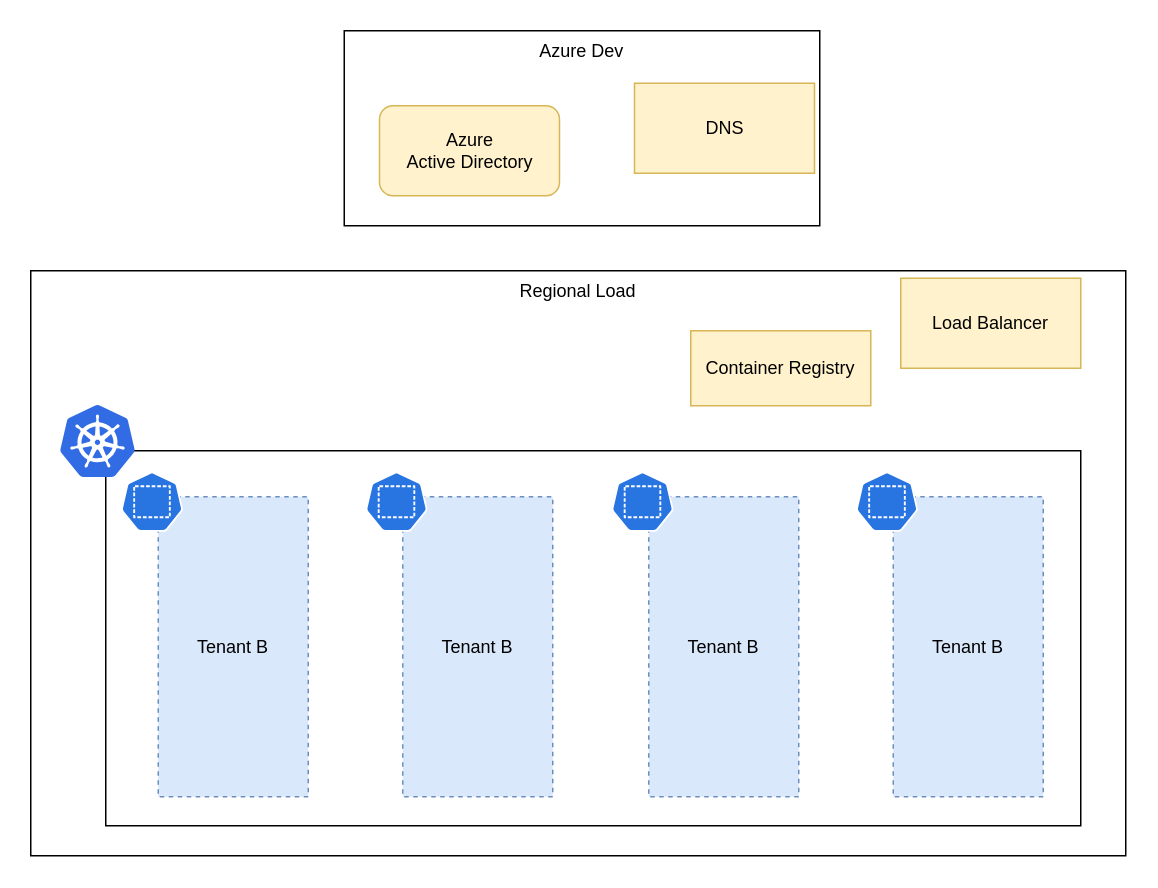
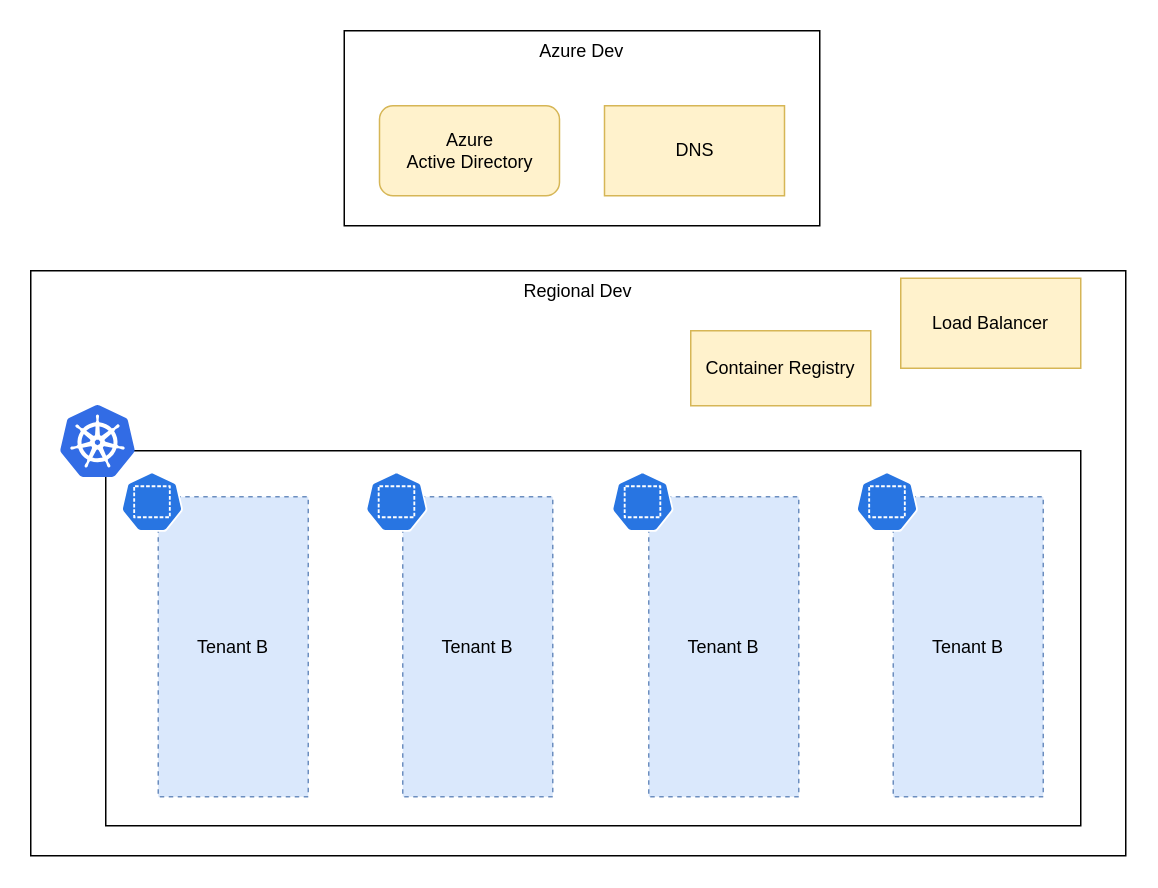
node "DNS": moved (725, 128) -> (695, 151)
node "Regional Load": label "Regional Load" -> "Regional Dev"
